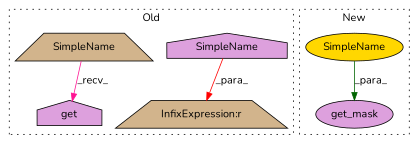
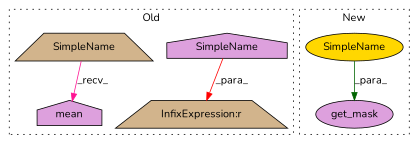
node "get": label "get" -> "mean"
